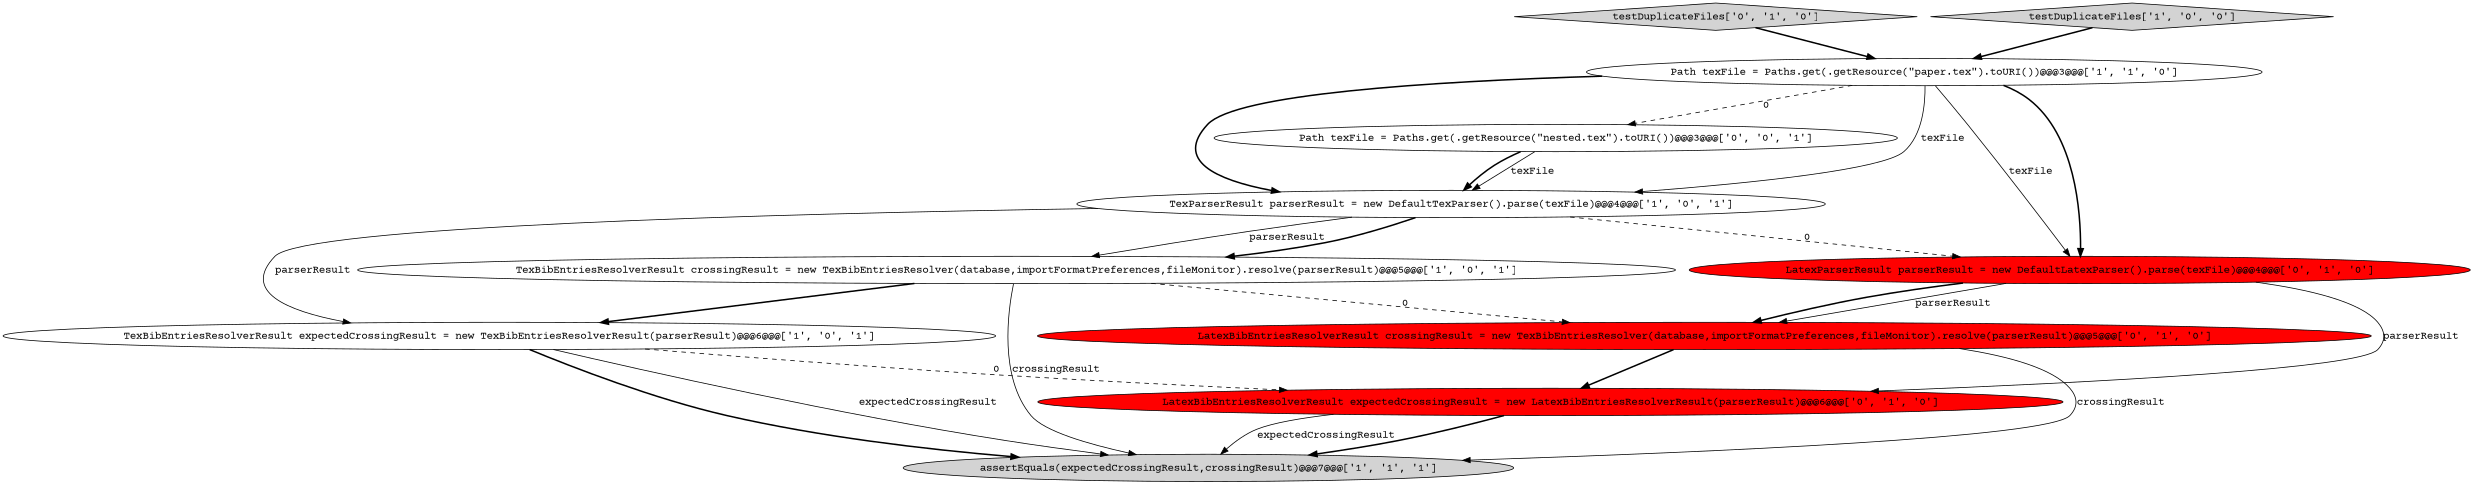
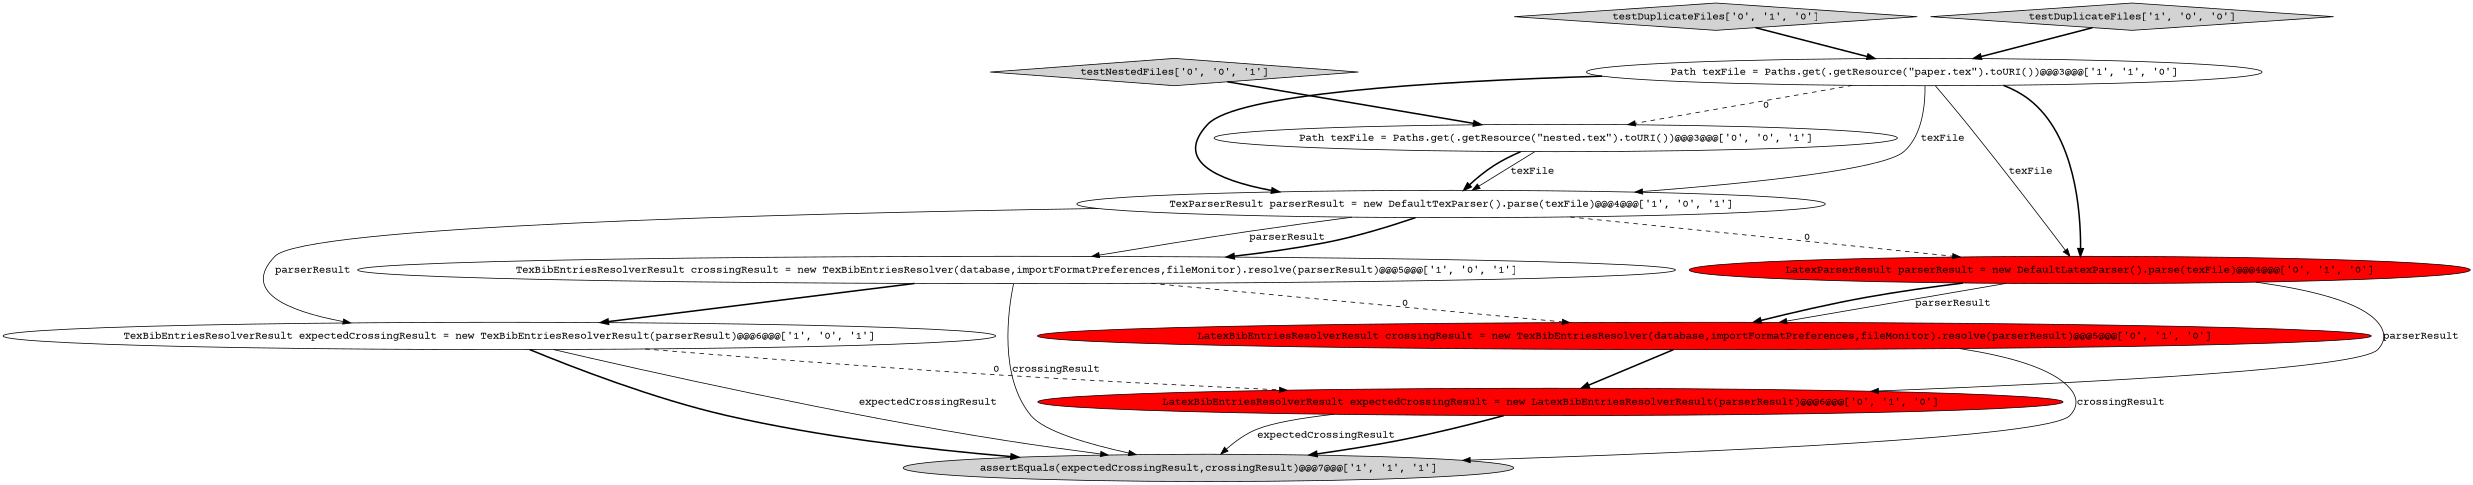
node "testNestedFiles['0', '0', '1']": added
